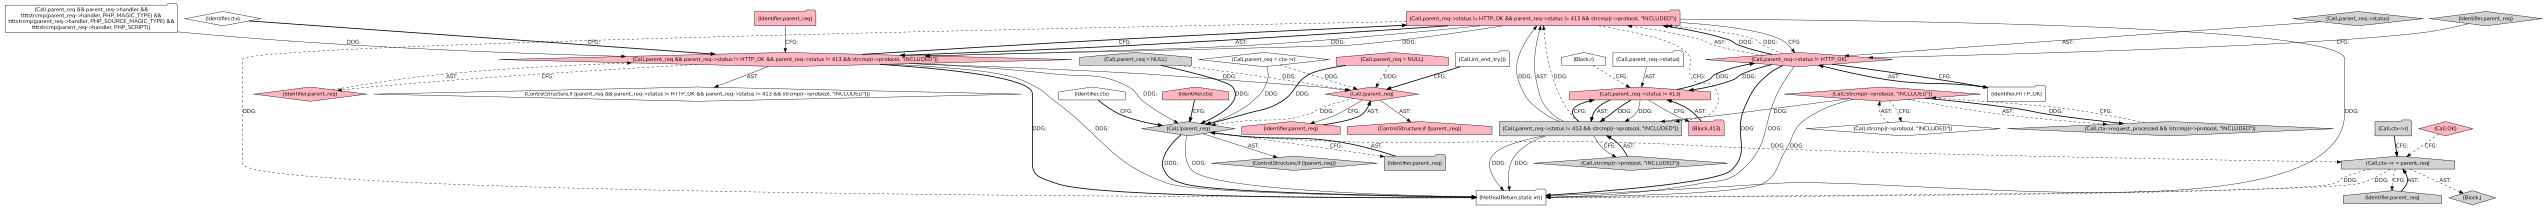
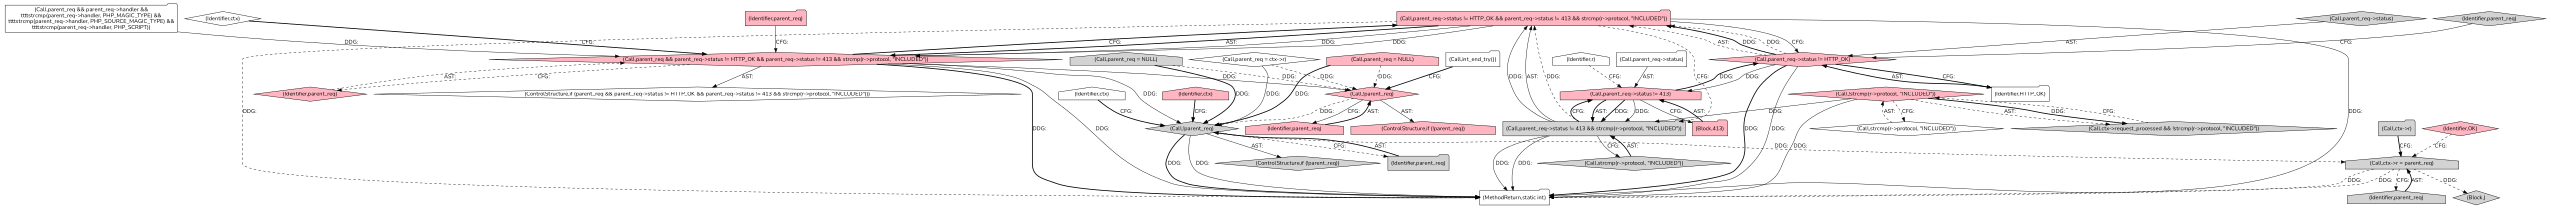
node "(Block,r)": label "(Block,r)" -> "(Identifier,r)"
edge "(Call,parent_req->status != HTTP_OK)" -> "(Call,parent_req->status != 413)": style bold -> solid
node "(Call,OK)": label "(Call,OK)" -> "(Identifier,OK)"
edge "(Call,ctx->r = parent_req)" -> "(Block,)": label "AST: " -> "DDG: "
